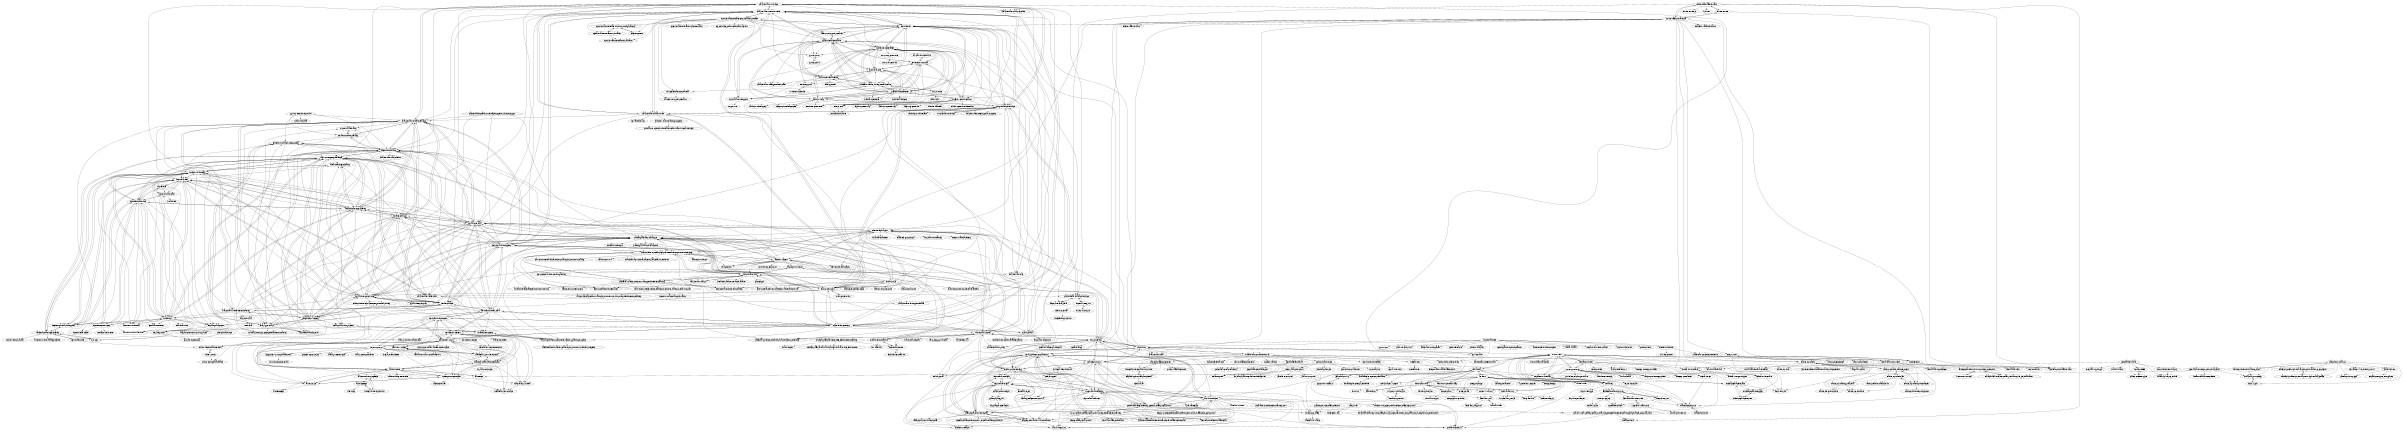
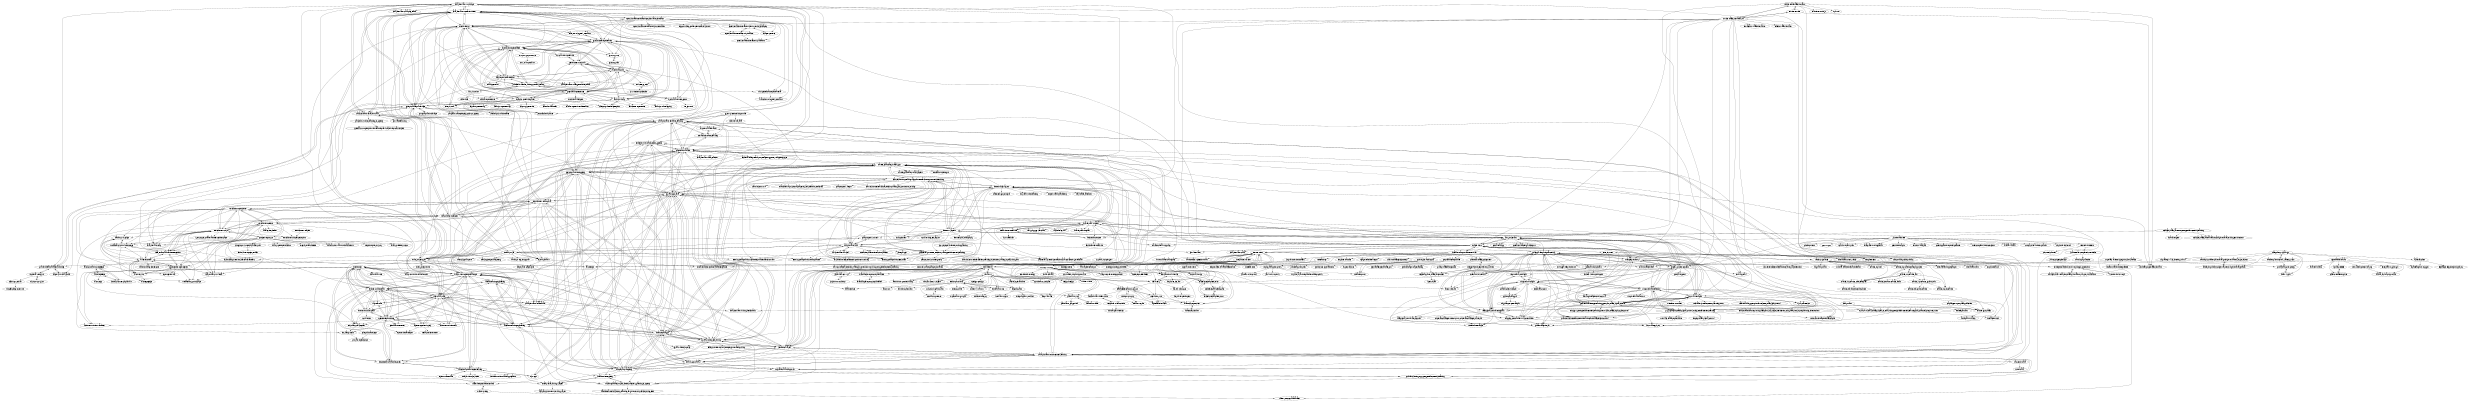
edge "felipecode/coiltraine" -> "mvpcom/carlaILTrainer": now "felipecode/coiltraine" -> "PacktPublishing/Hands-On-Intelligent-Agents-with-OpenAI-Gym"
